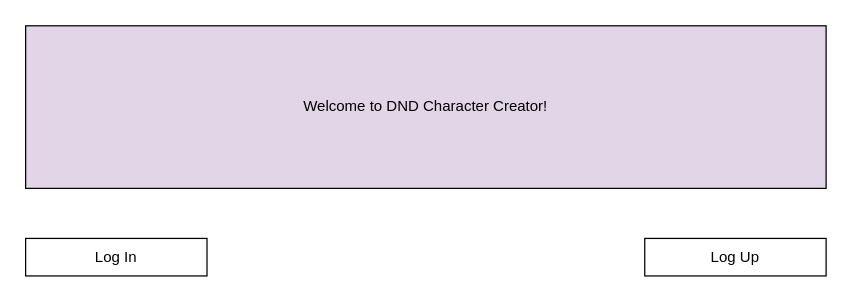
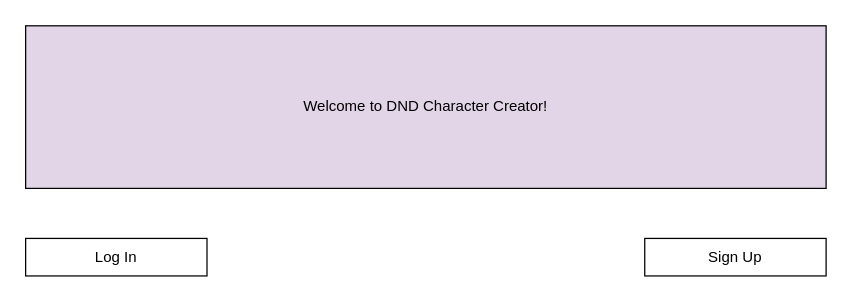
node "Log Up": label "Log Up" -> "Sign Up"
